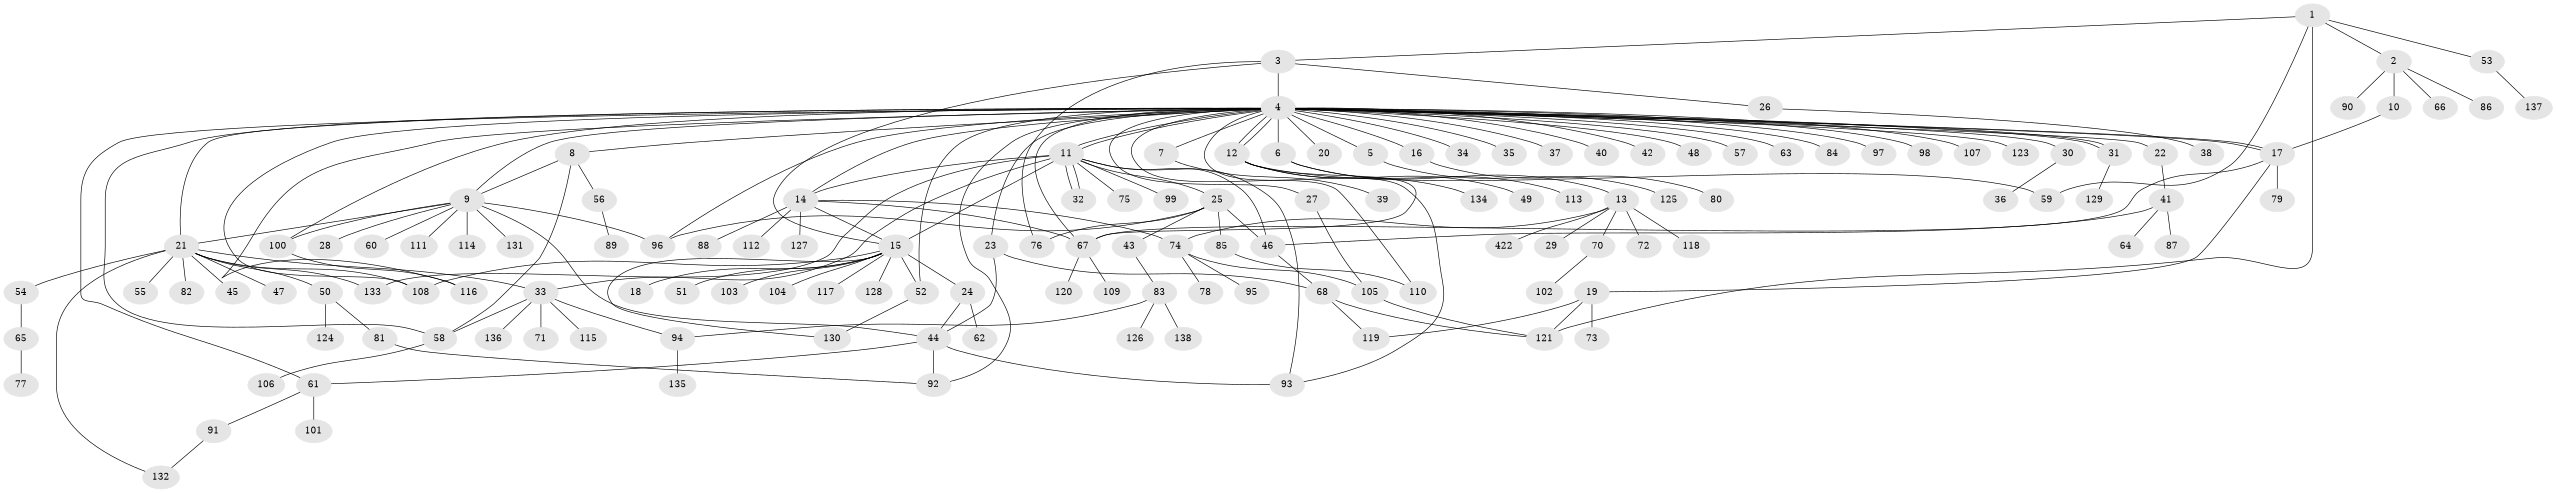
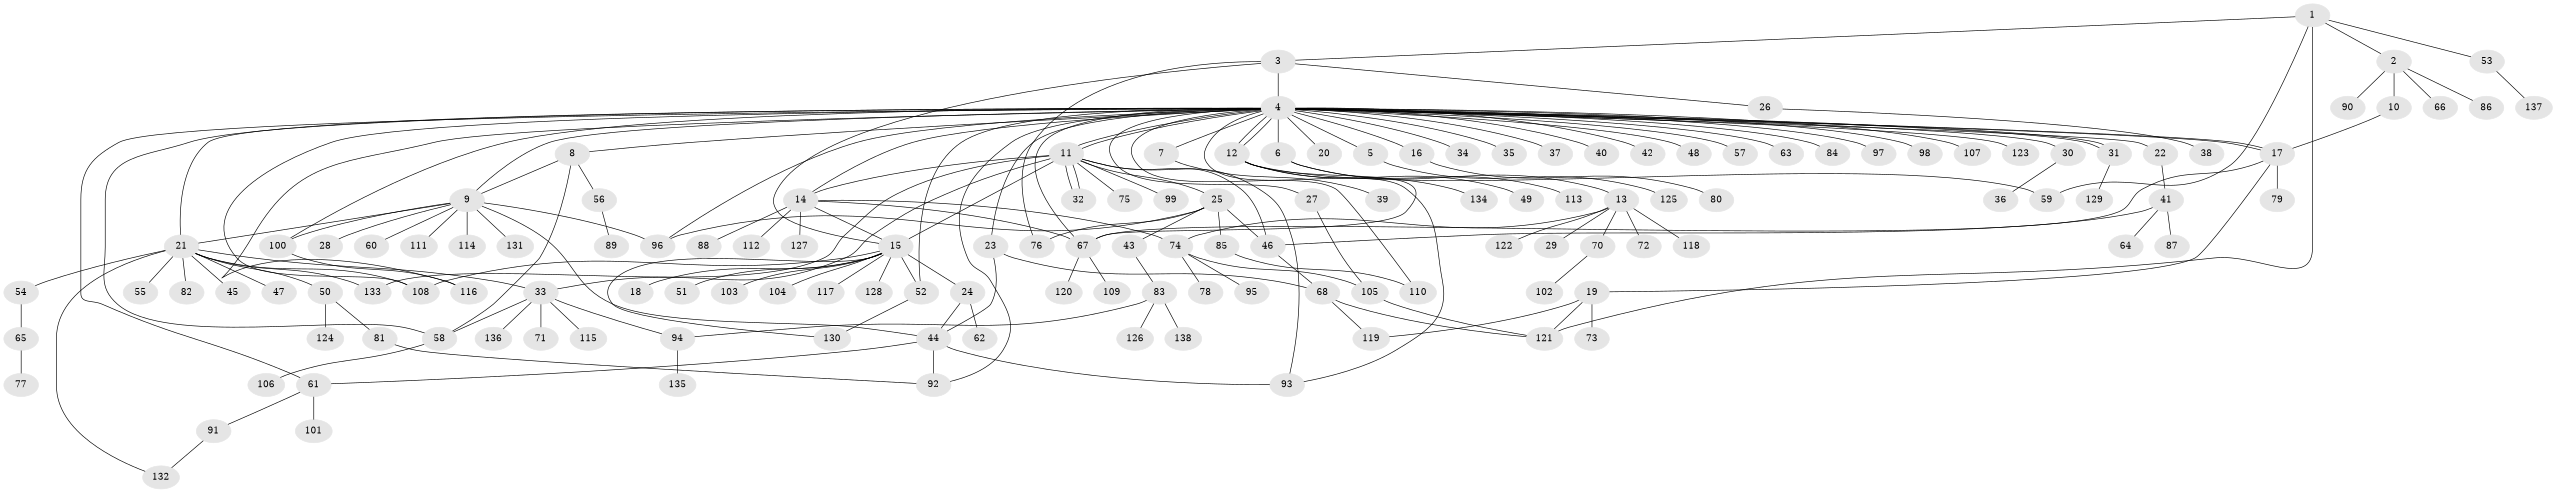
node "422": label "422" -> "122"
